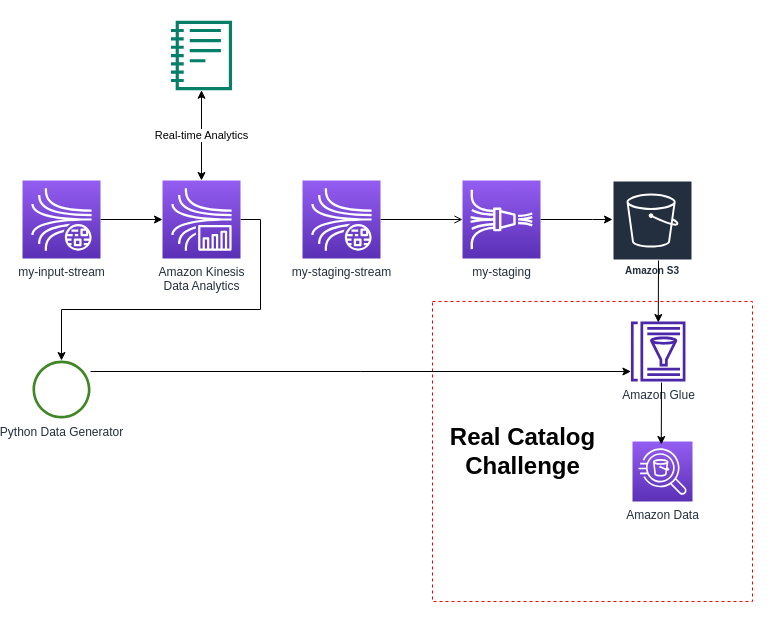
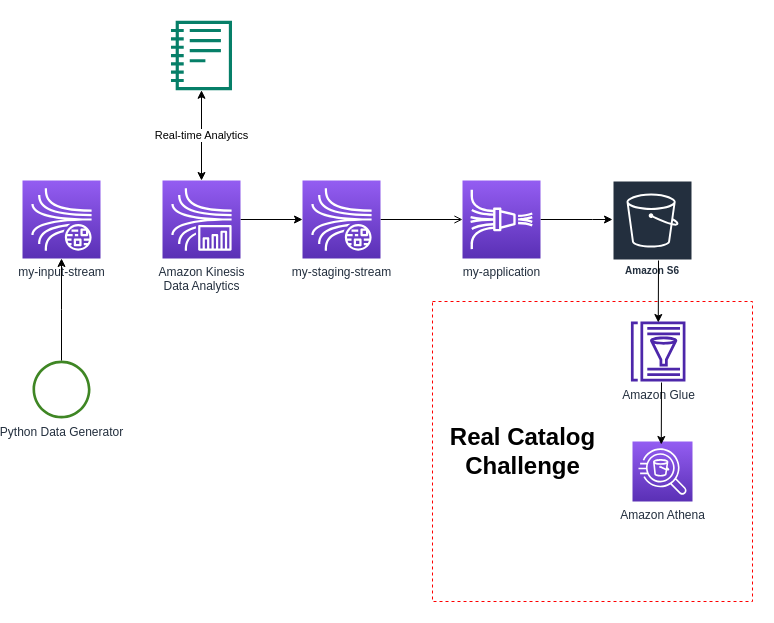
edge "my-input-stream" -> "Amazon Kinesis Data Analytics": removed
node "Amazon S3": label "Amazon S3" -> "Amazon S6"
node "my-staging": label "my-staging" -> "my-application"
edge "Amazon Kinesis Data Analytics" -> "Python Data Generator": now "Amazon Kinesis Data Analytics" -> "my-staging-stream"
edge "Python Data Generator" -> "Amazon Glue": now "Python Data Generator" -> "my-input-stream"
node "Amazon Data": label "Amazon Data" -> "Amazon Athena"
